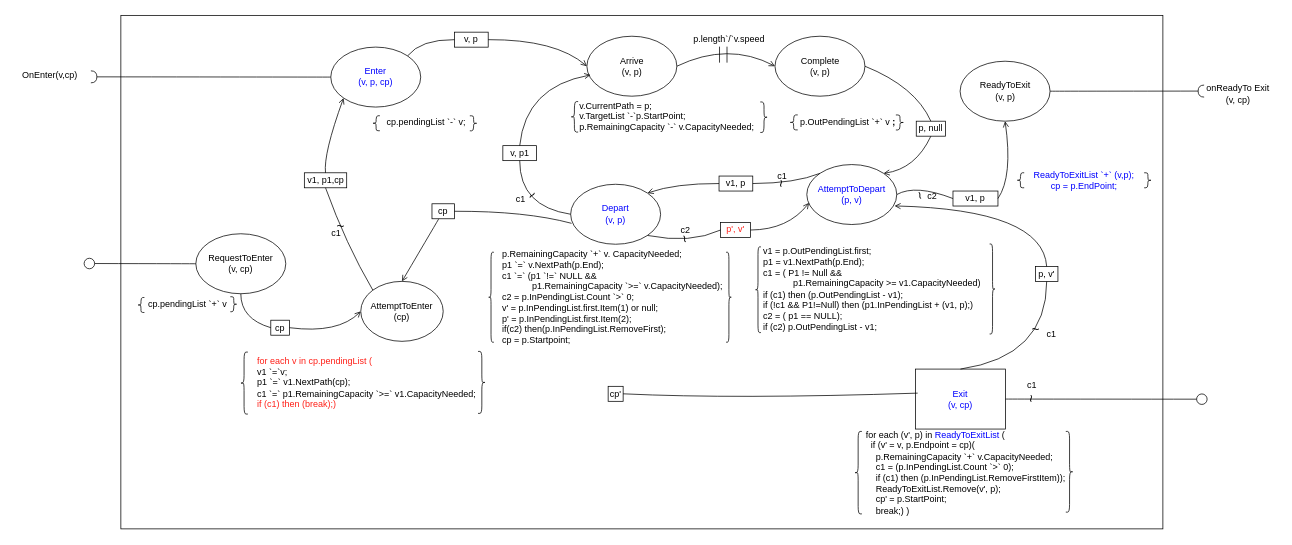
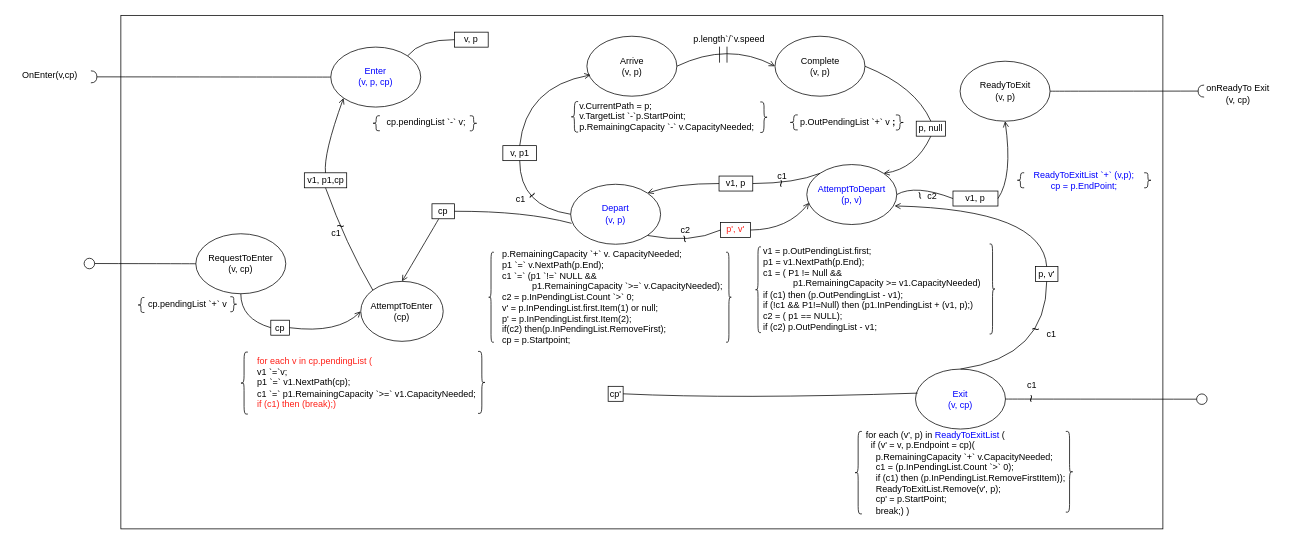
edge "v, p" -> "Arrive (v, p)": removed
node "Exit (v, cp)": shape rectangle -> ellipse
